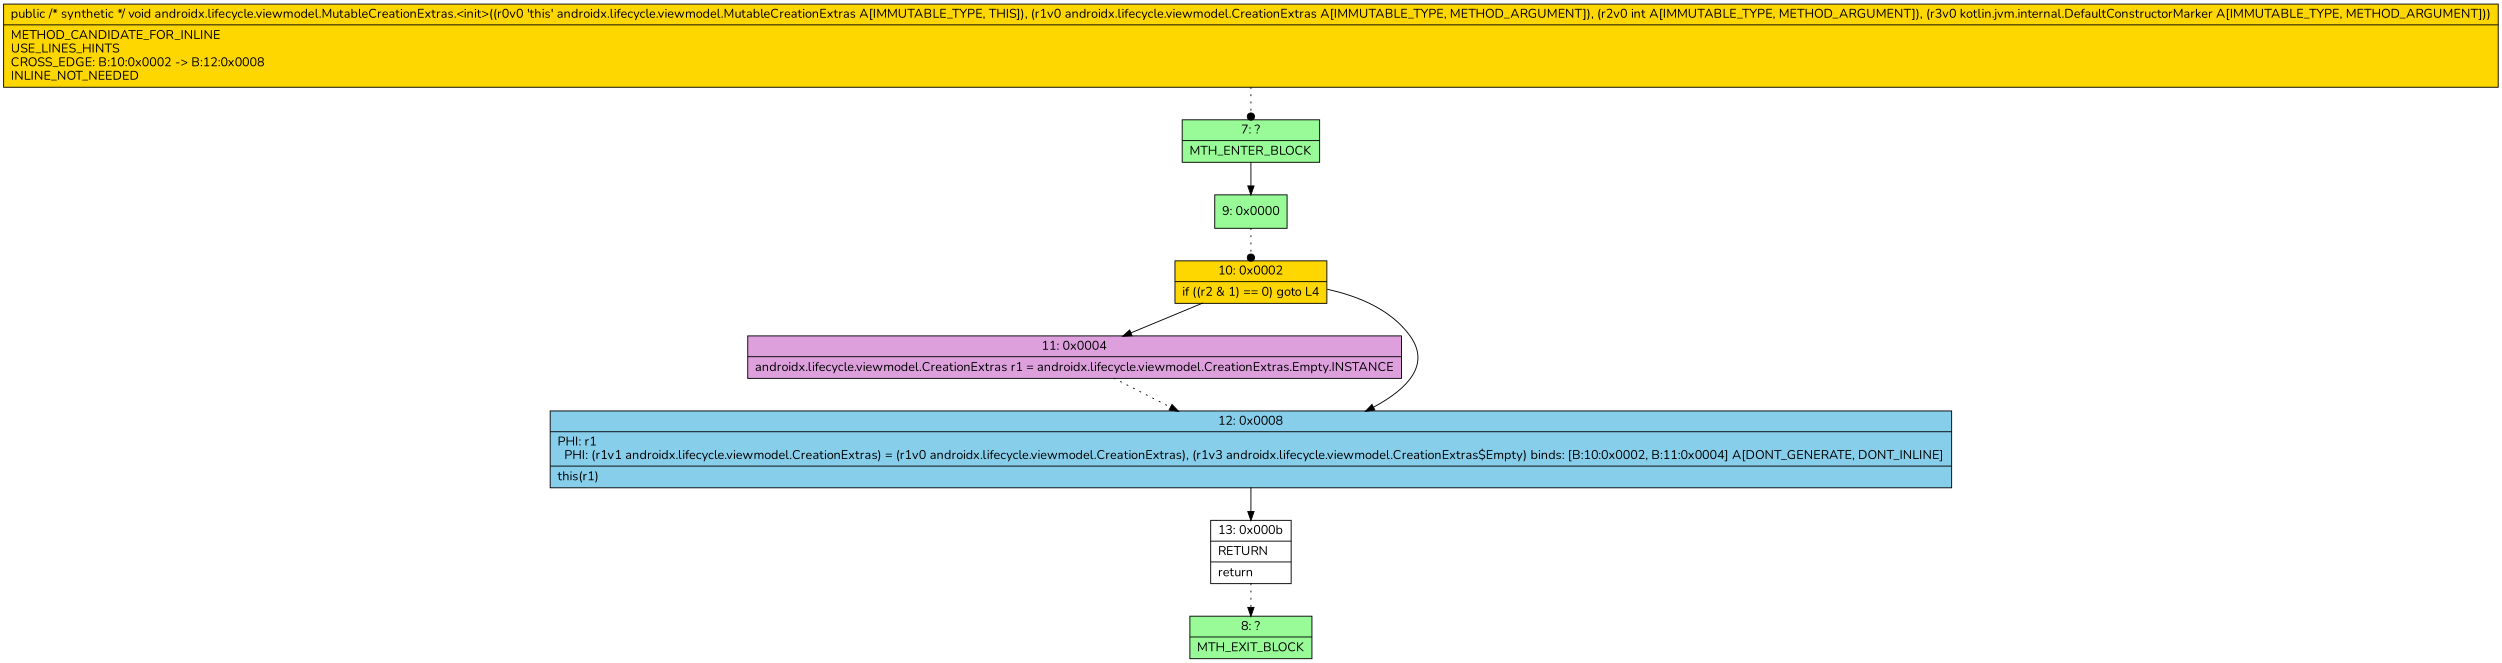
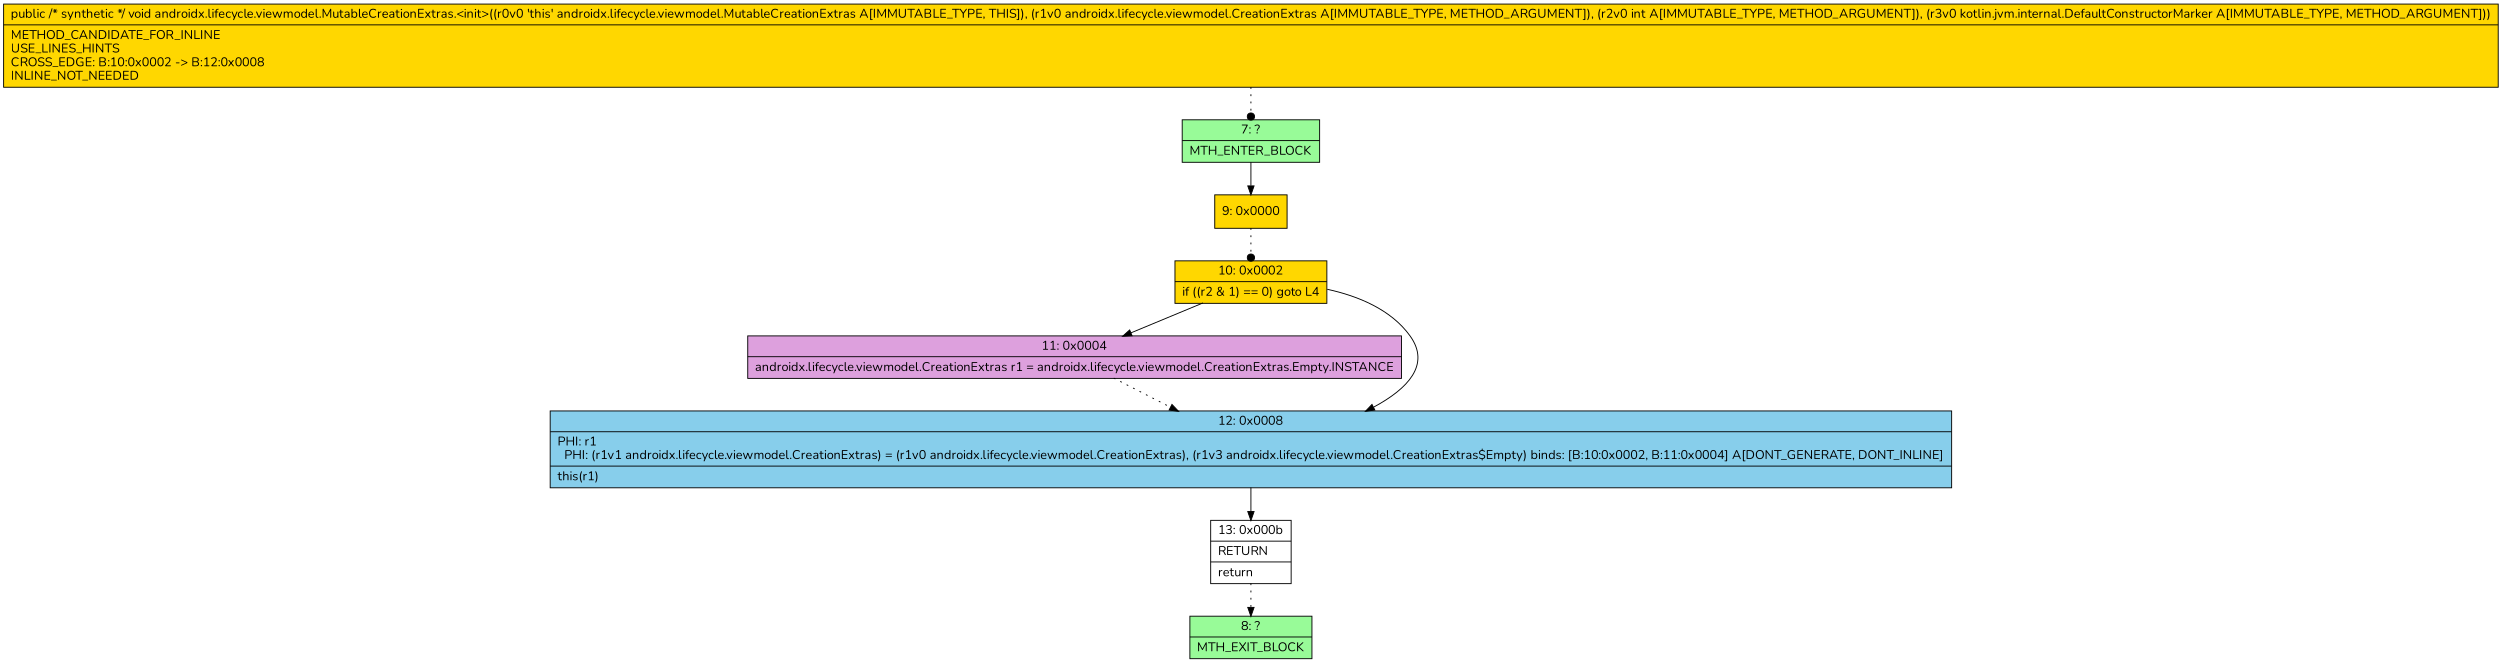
node "9: 0x0000": fillcolor palegreen -> gold
